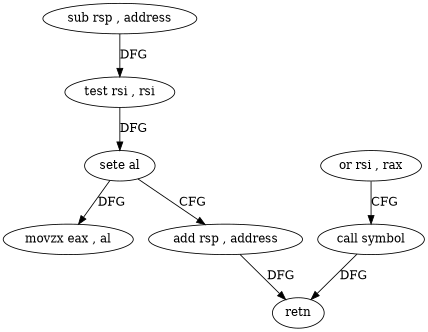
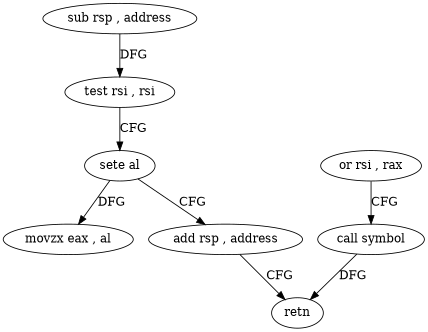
edge "test rsi , rsi" -> "sete al": label "DFG" -> "CFG"
edge "add rsp , address" -> "retn": label "DFG" -> "CFG"
